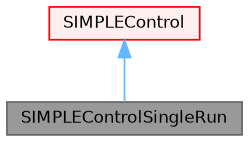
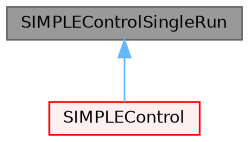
edge "SIMPLEControlSingleRun" -> "SIMPLEControl": reversed
